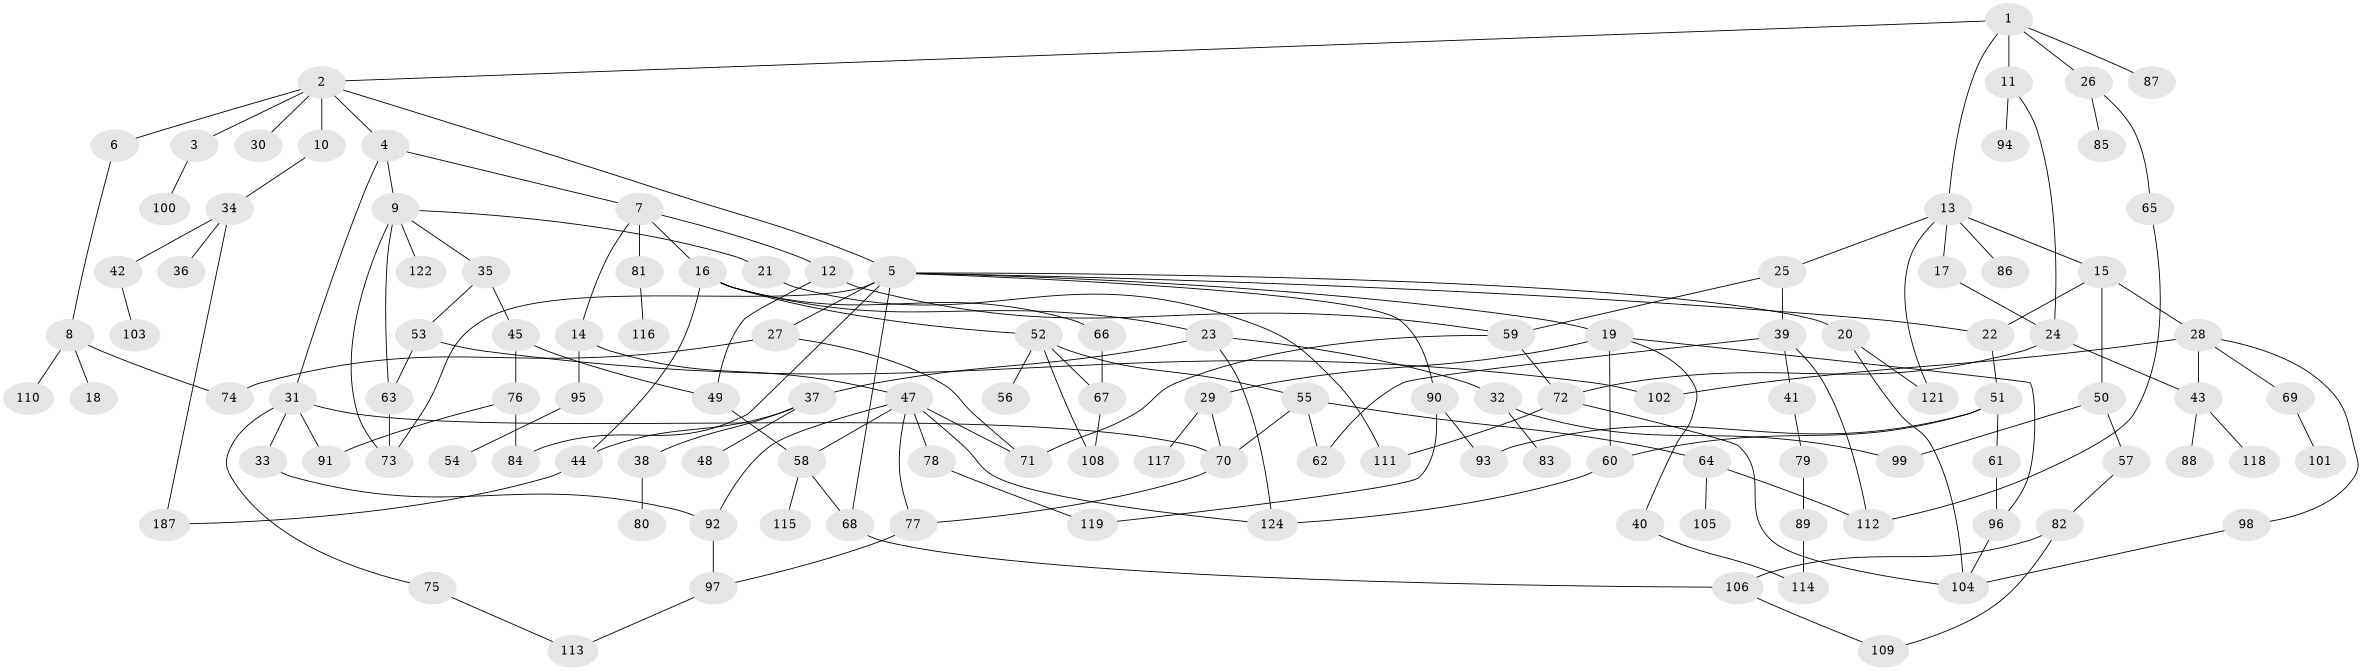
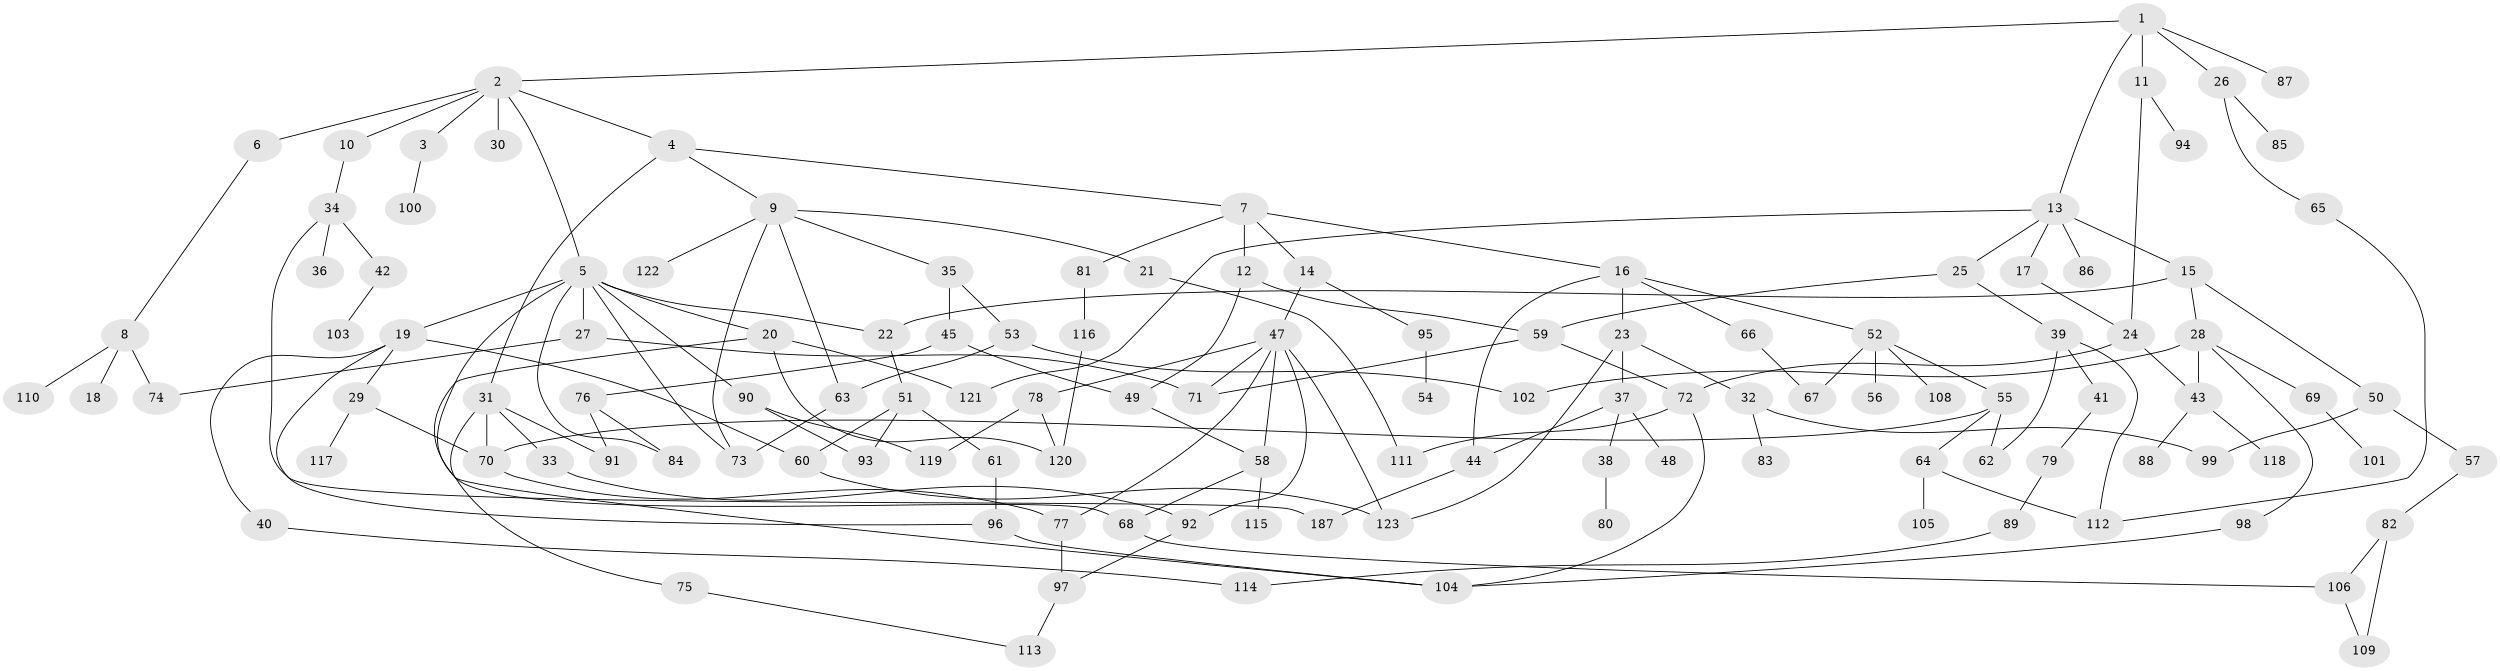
edge "67" -- "108": removed
node "120": added
node "124": label "124" -> "123"
